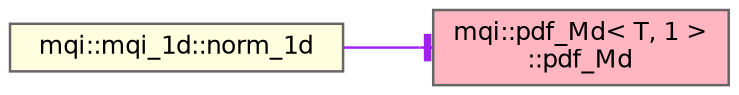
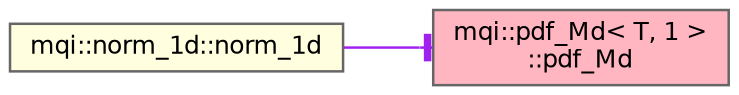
node "mqi::mqi_1d::norm_1d": label "mqi::mqi_1d::norm_1d" -> "mqi::norm_1d::norm_1d"
